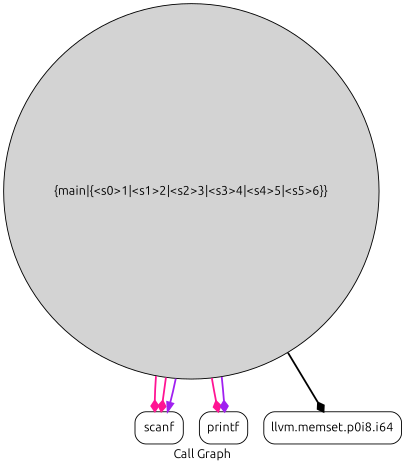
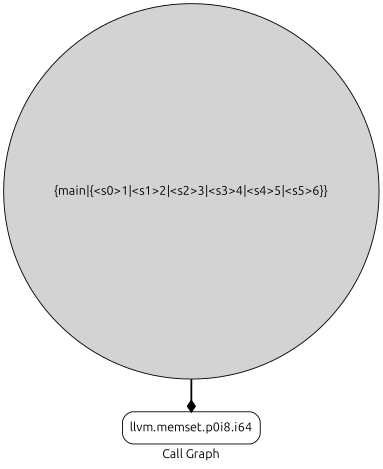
node "scanf": removed
node "printf": removed
